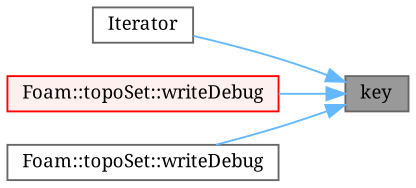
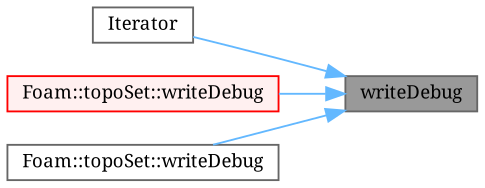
node "key": label "key" -> "writeDebug"
